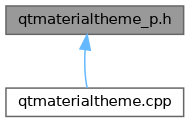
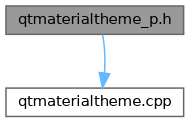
edge "qtmaterialtheme.cpp" -> "qtmaterialtheme_p.h": reversed
